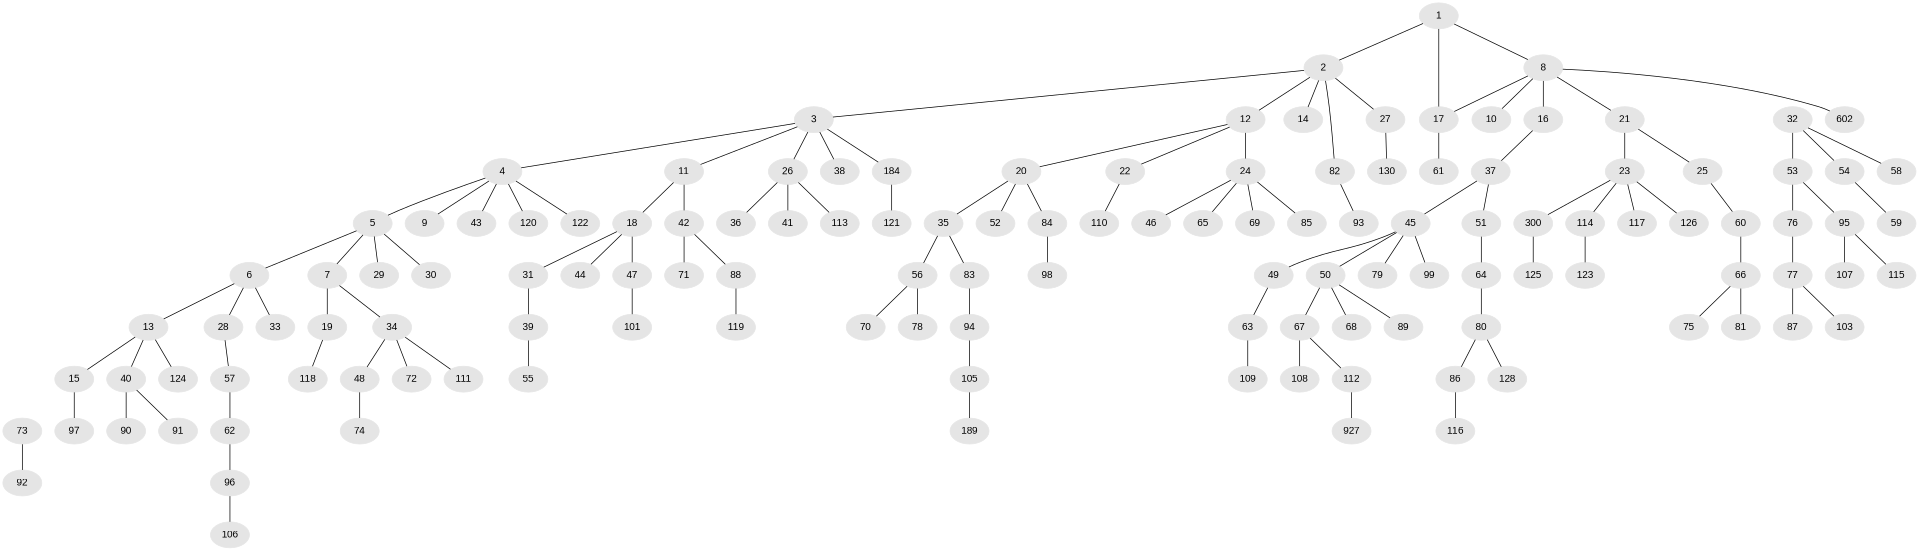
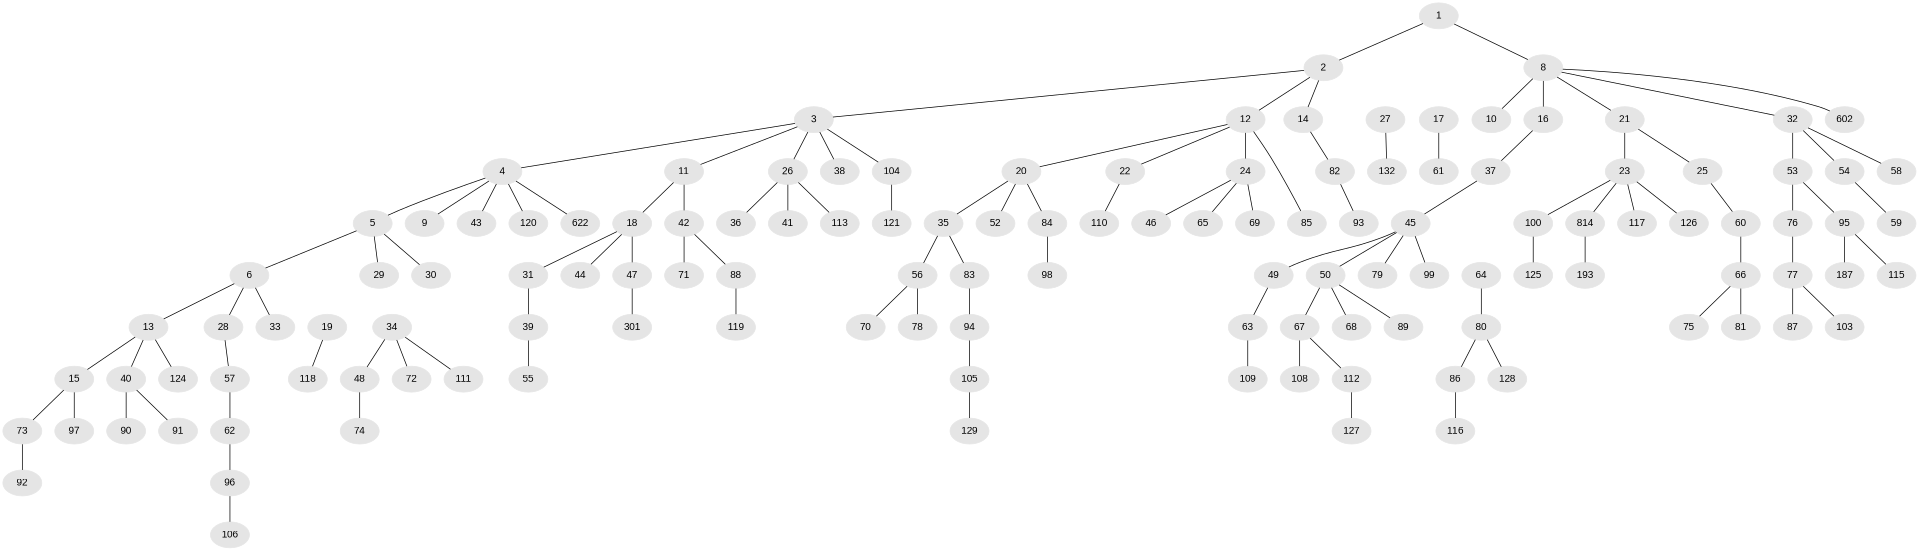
edge "1" -- "17": removed
edge "2" -- "27": removed
edge "8" -- "17": now "8" -- "32"
edge "2" -- "82": now "14" -- "82"
node "184": label "184" -> "104"
node "130": label "130" -> "132"
edge "24" -- "85": now "12" -- "85"
node "122": label "122" -> "622"
node "51": removed
node "300": label "300" -> "100"
node "114": label "114" -> "814"
node "7": removed
node "123": label "123" -> "193"
node "107": label "107" -> "187"
node "101": label "101" -> "301"
edge "15" -- "73": added
node "189": label "189" -> "129"
node "927": label "927" -> "127"
